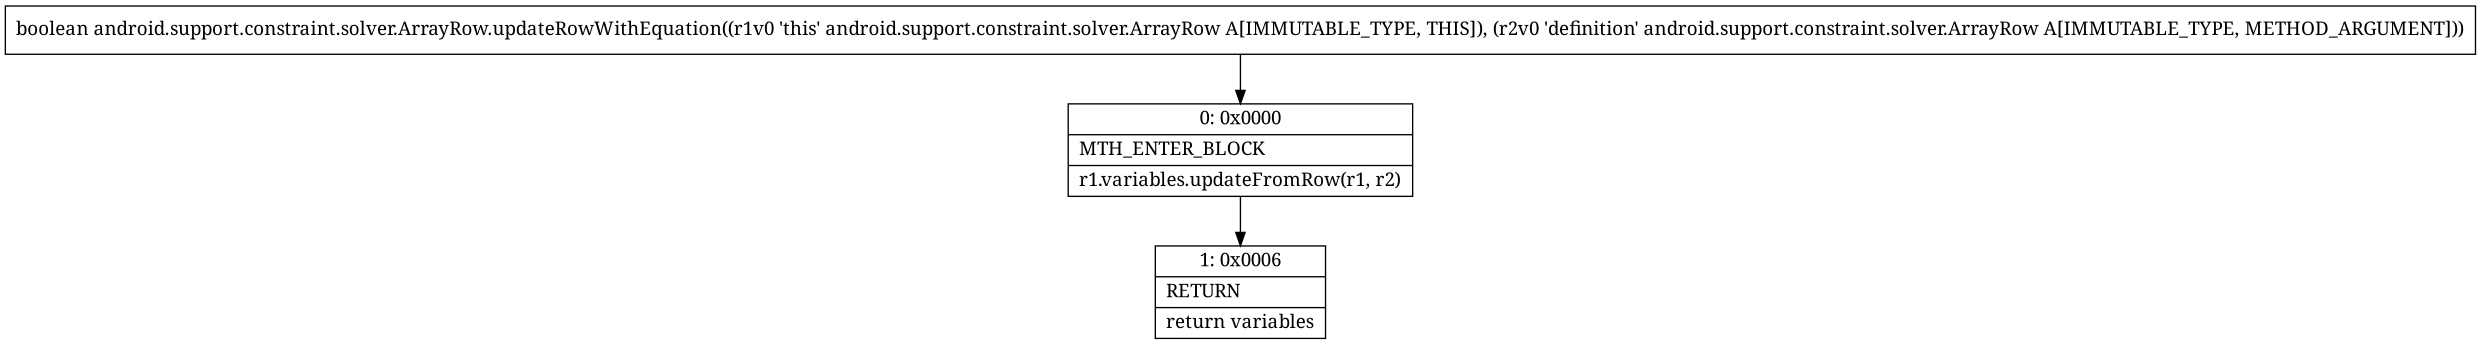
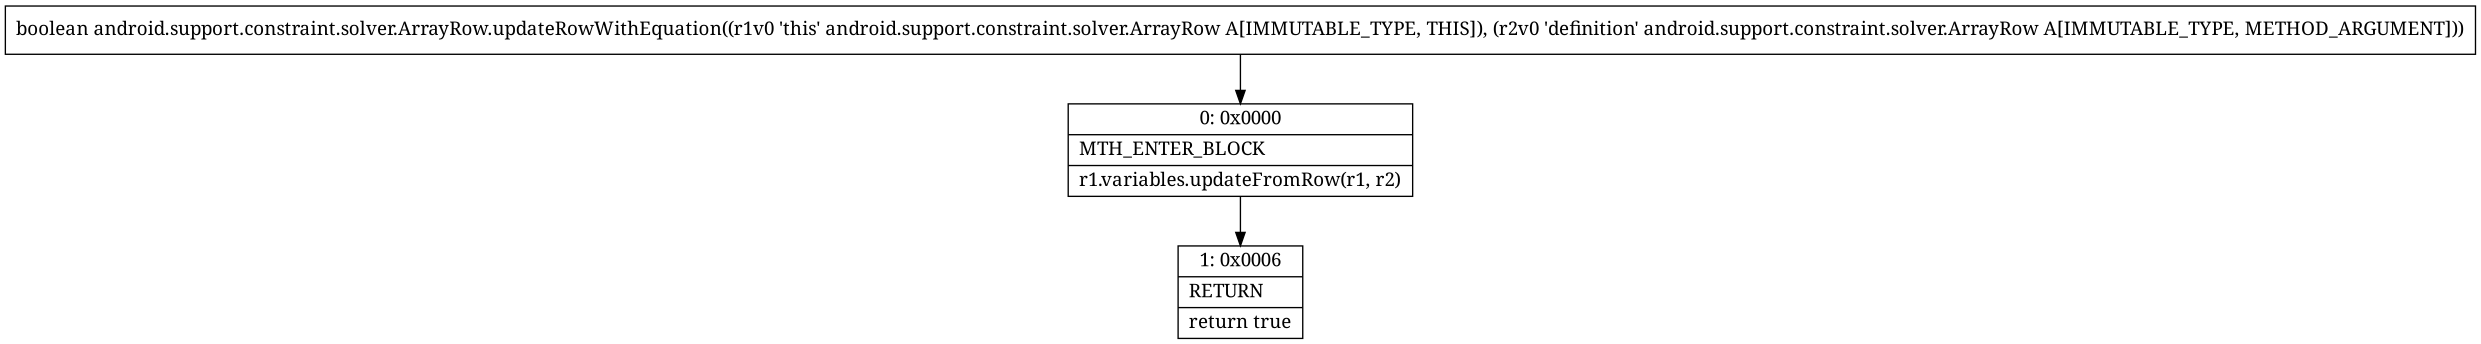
node "1: 0x0006": text "return variables" -> "return true"
